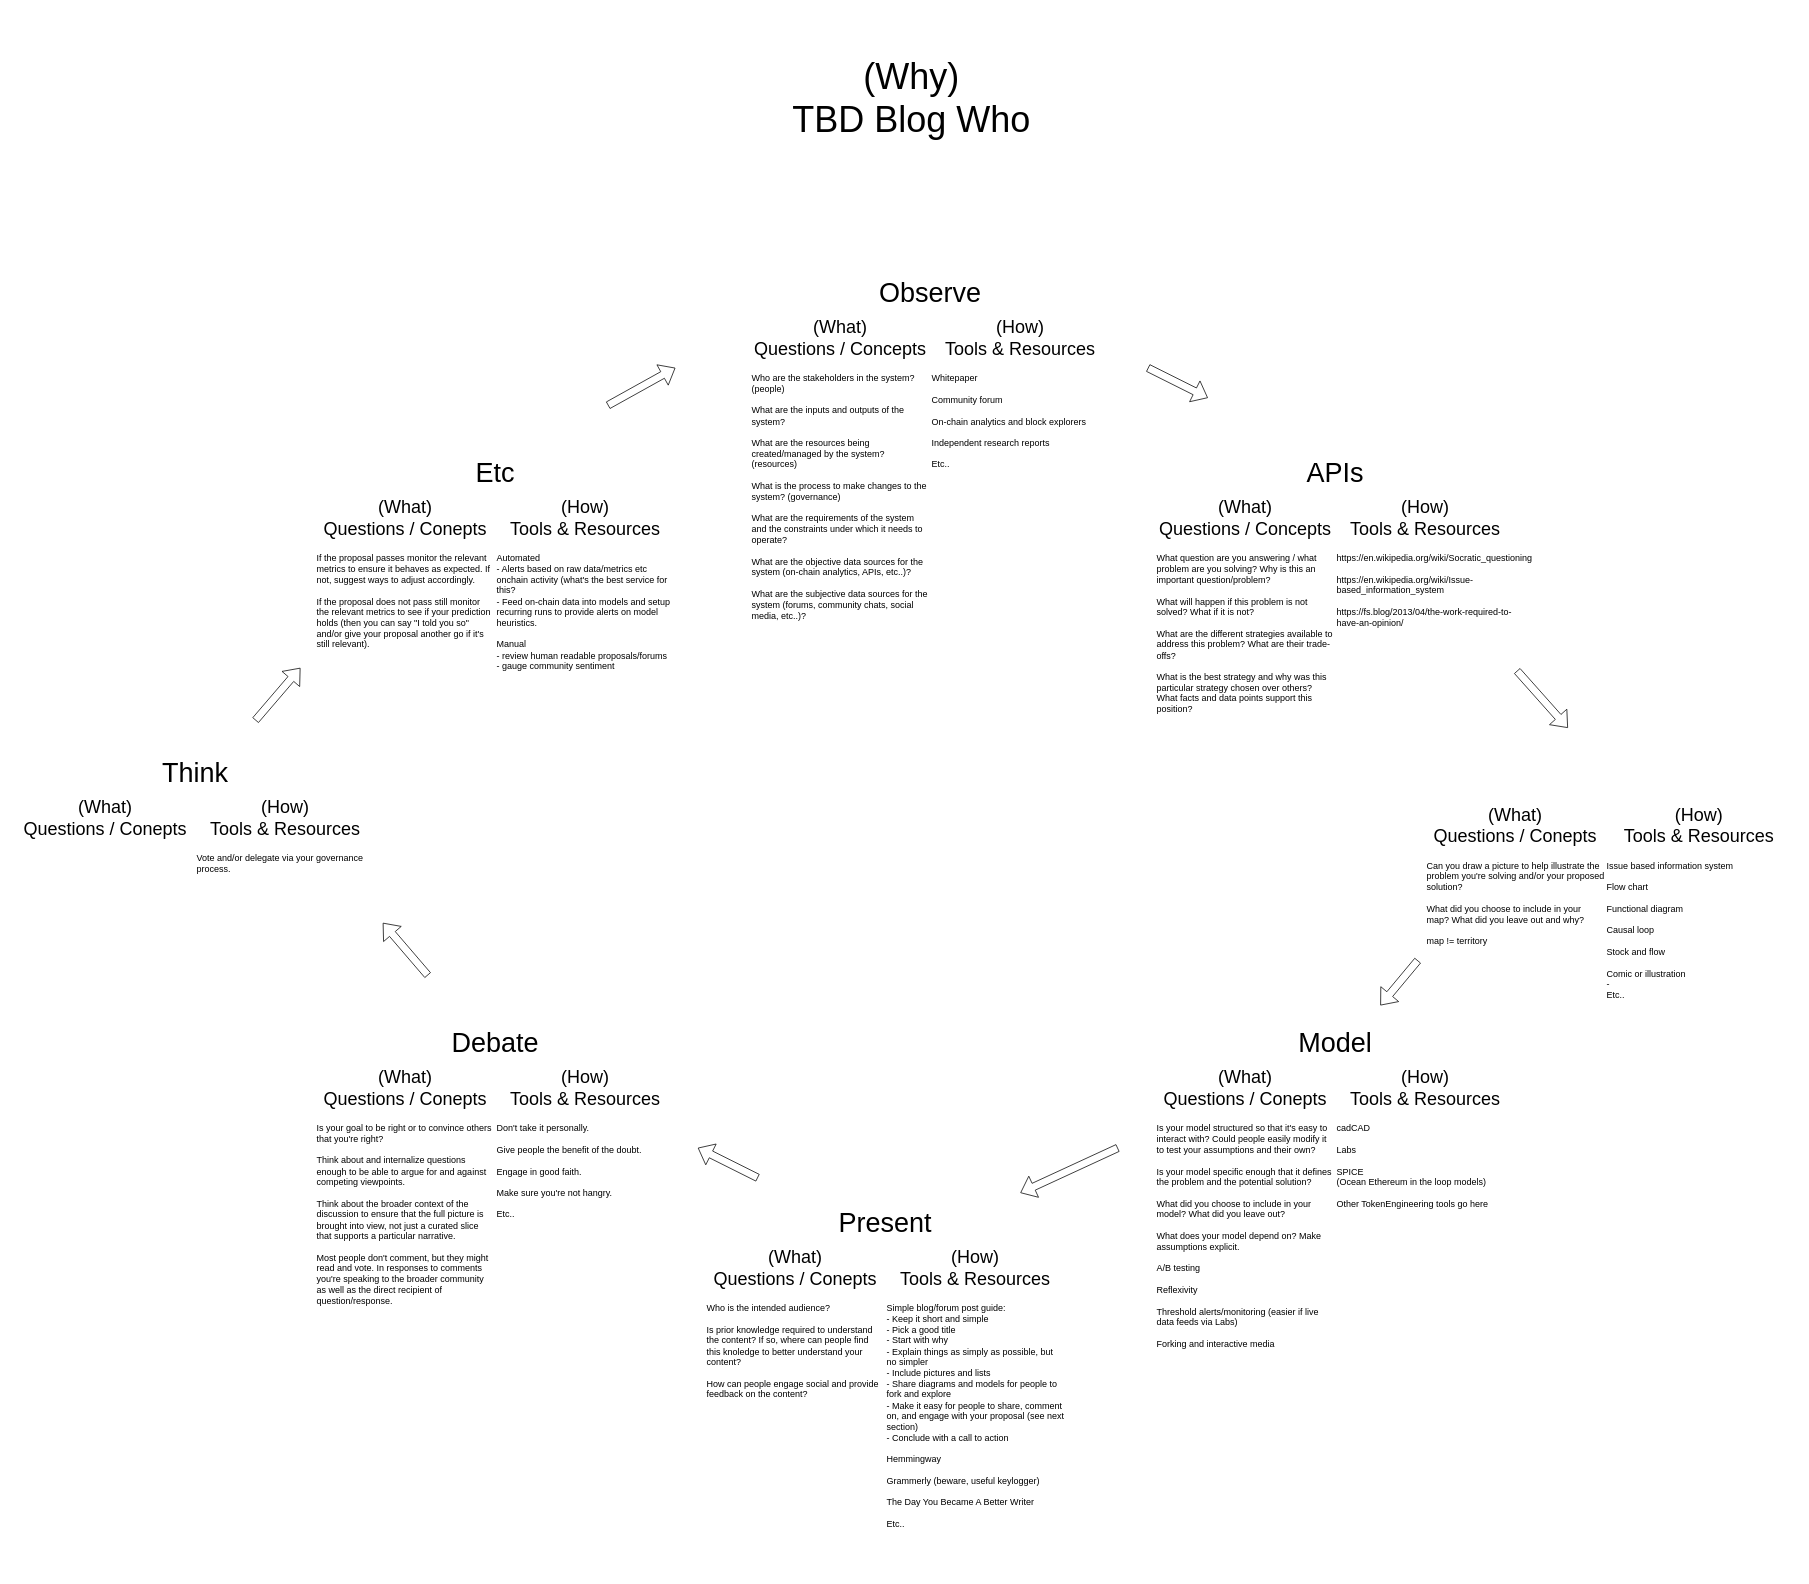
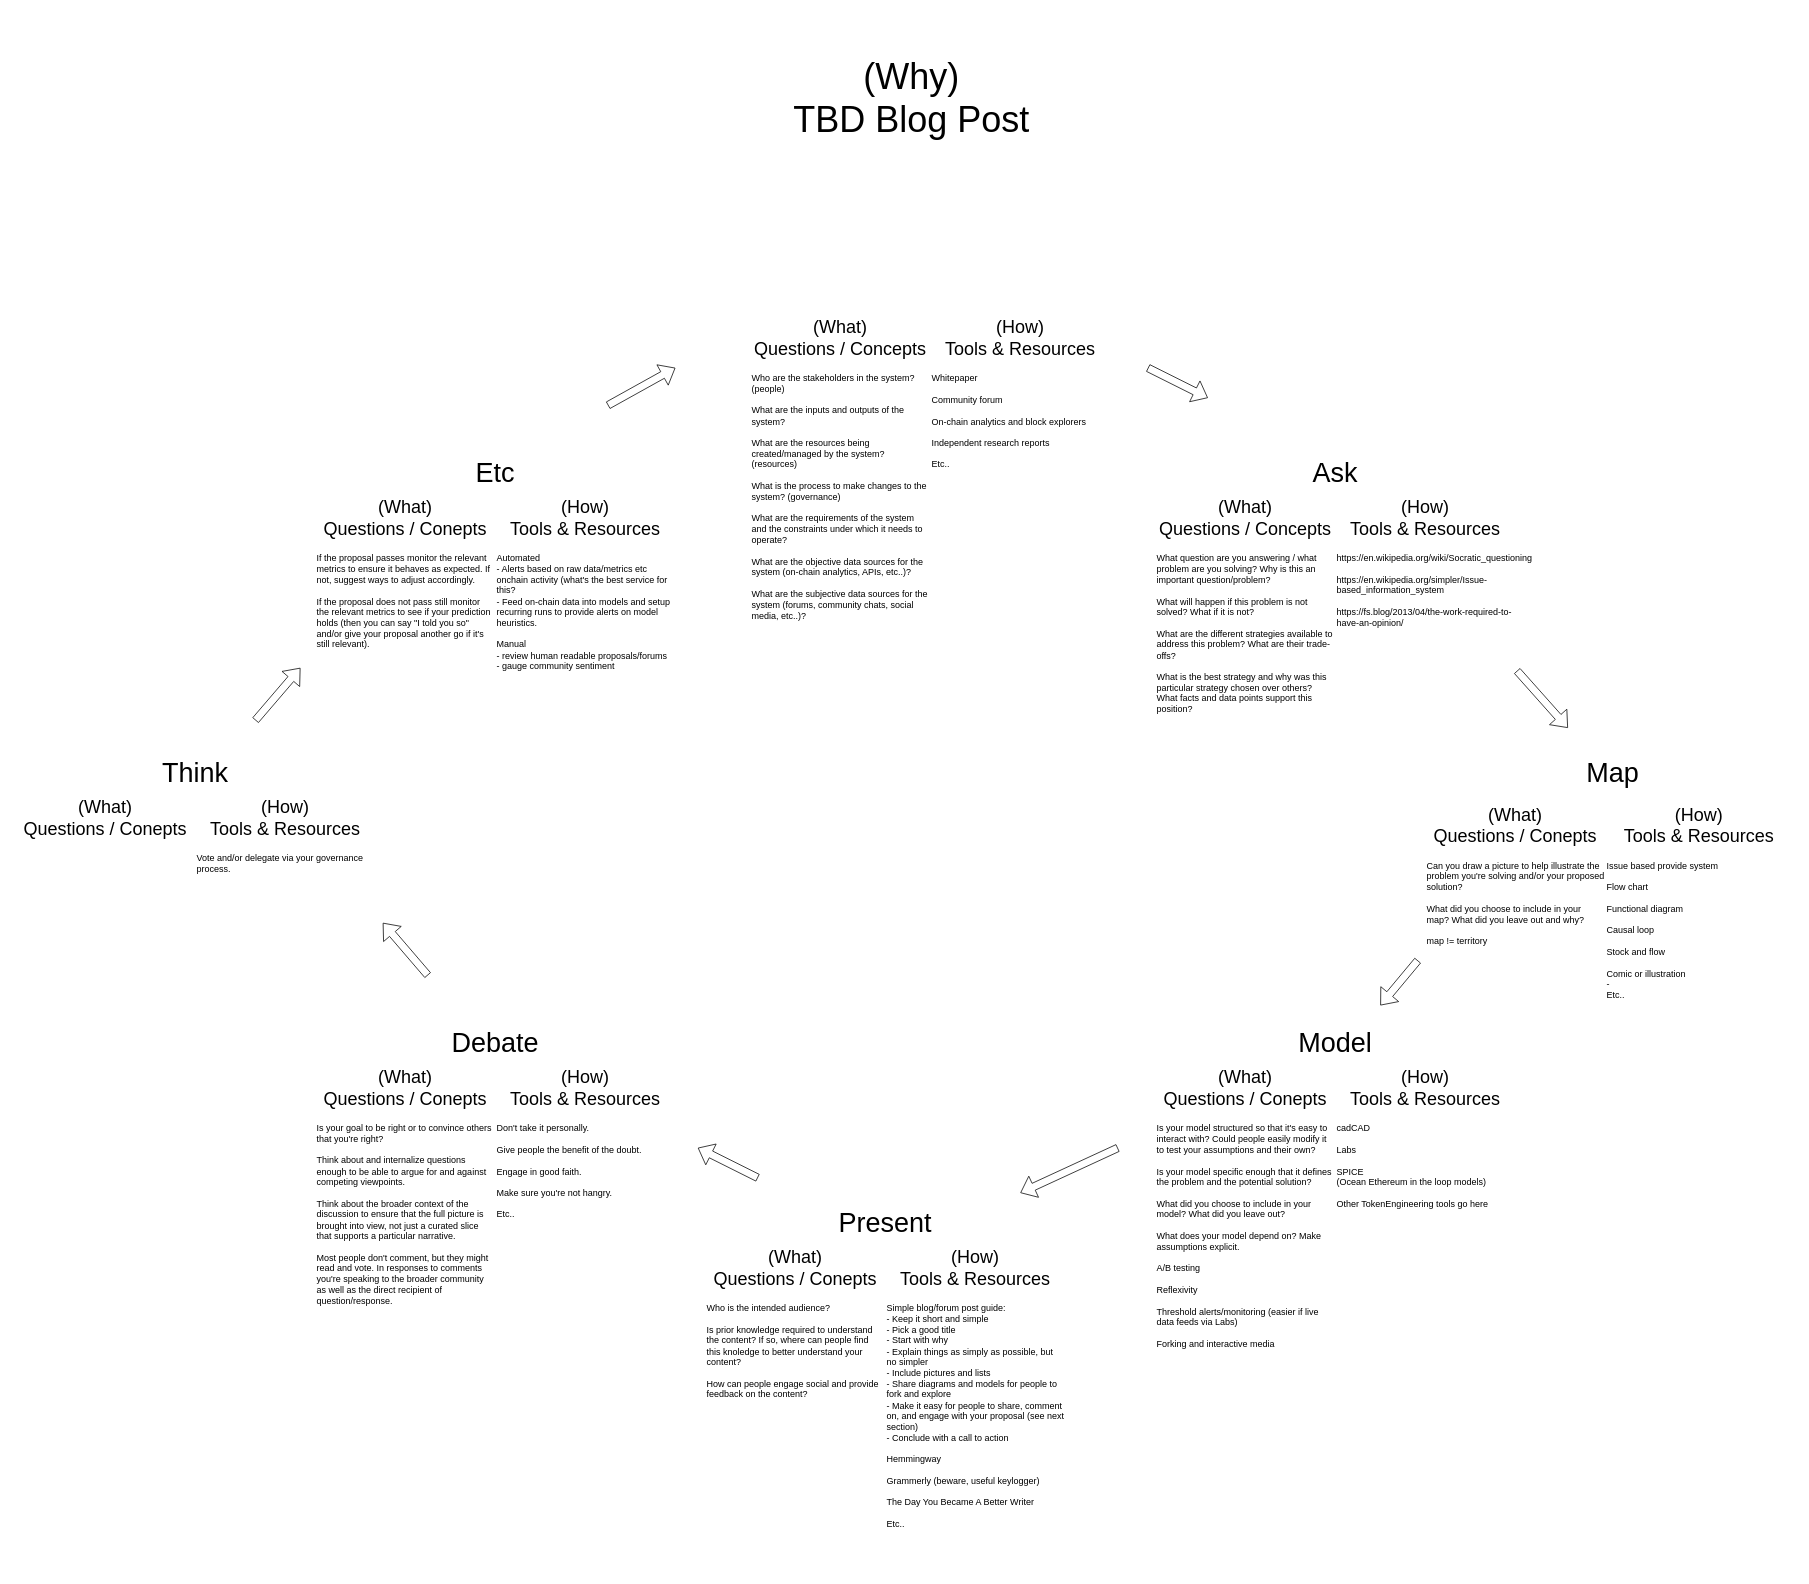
node "(Why) TBD Blog Who": label "(Why) TBD Blog Who" -> "(Why) TBD Blog Post"
node "Observe": removed
node "APIs": label "APIs" -> "Ask"
node "https://en.wikipedia.org/wiki/Socratic_questioning https://en.wikipedia.org/wiki/Issue-based_information_system https://fs.blog/2013/04/the-work-required-to-have-an-opinion/": label "https://en.wikipedia.org/wiki/Socratic_questioning https://en.wikipedia.org/wiki/Issue-based_information_system https://fs.blog/2013/04/the-work-required-to-have-an-opinion/" -> "https://en.wikipedia.org/wiki/Socratic_questioning https://en.wikipedia.org/simpler/Issue-based_information_system https://fs.blog/2013/04/the-work-required-to-have-an-opinion/"
node "Map": added
node "Issue based information system Flow chart Functional diagram Causal loop Stock and flow Comic or illustration - Etc..": label "Issue based information system Flow chart Functional diagram Causal loop Stock and flow Comic or illustration - Etc.." -> "Issue based provide system Flow chart Functional diagram Causal loop Stock and flow Comic or illustration - Etc.."
